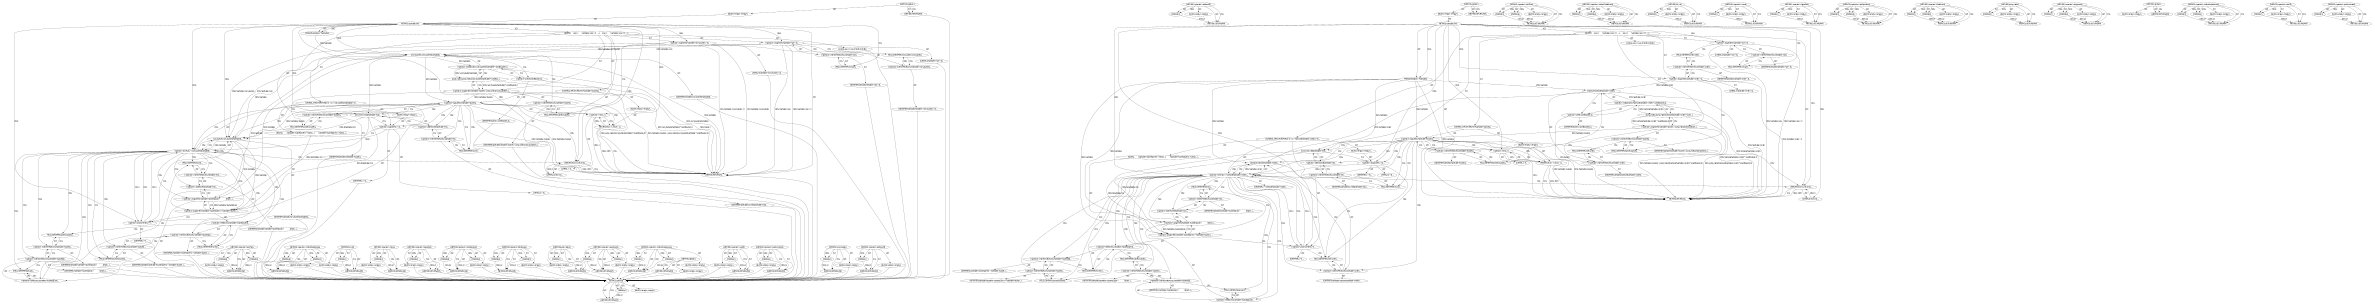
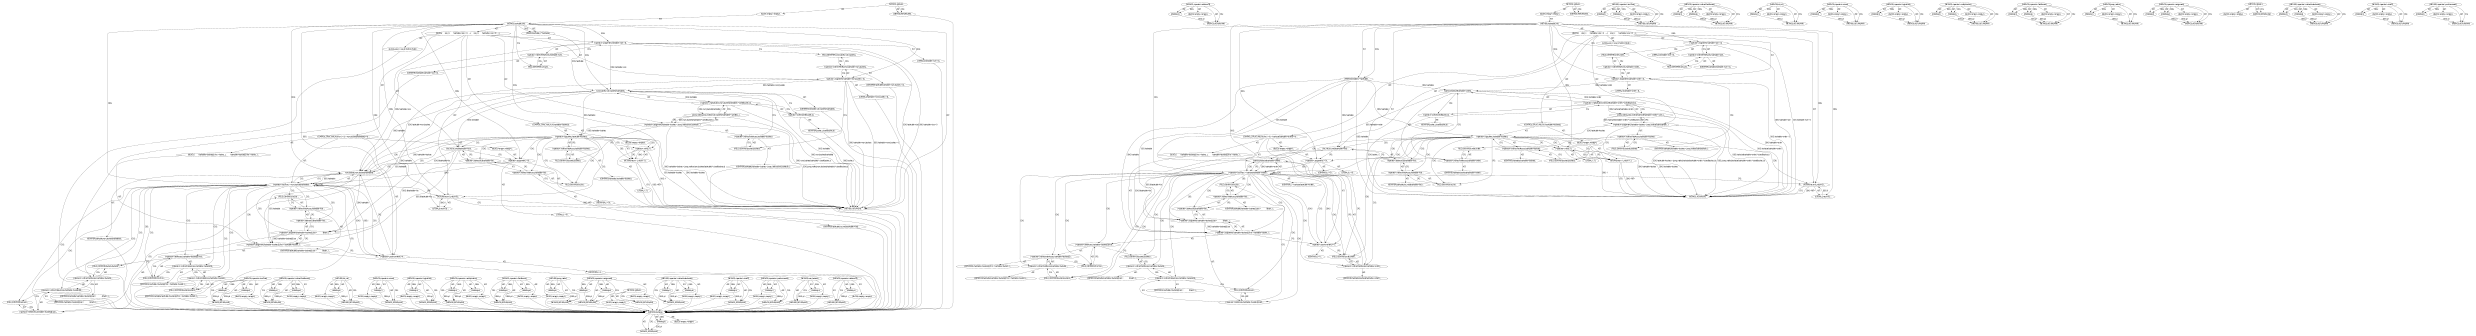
edge "(<operator>.indirectFieldAccess,hashtable->num_buckets)" -> "(<operator>.assignment,hashtable->num_buckets = 0)": added, label "CFG:"
node "(IDENTIFIER,hashtable,hashtable->order = 3)": removed
